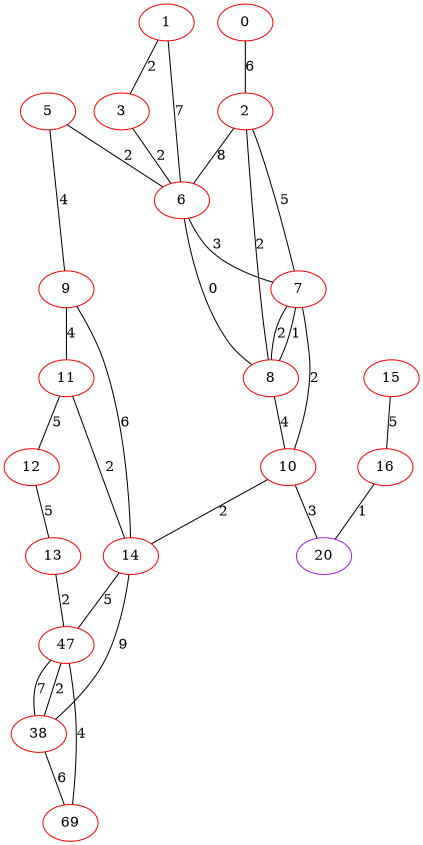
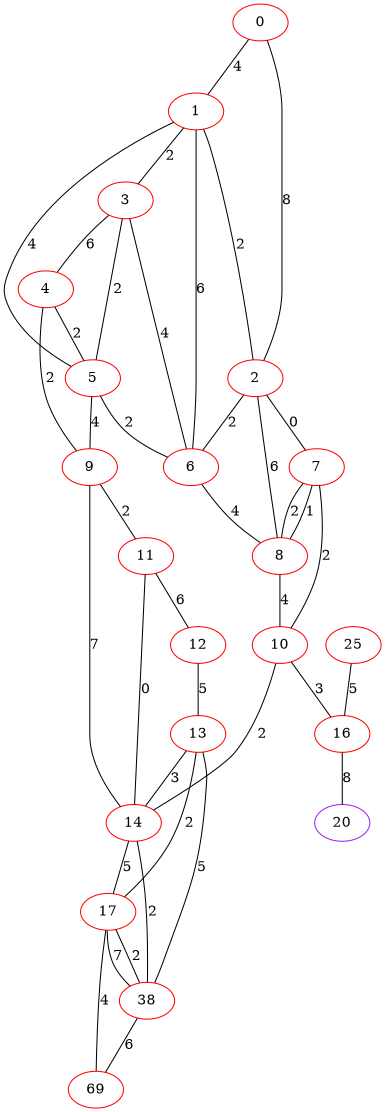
edge "0" -- "1": added, label "4"
edge "0" -- "2": label "6" -> "8"
edge "1" -- "6": label "7" -> "6"
edge "3" -- "6": label "2" -> "4"
edge "2" -- "6": label "8" -> "2"
edge "2" -- "7": label "5" -> "0"
edge "1" -- "5": added, label "4"
edge "1" -- "2": added, label "2"
edge "2" -- "8": label "2" -> "6"
edge "6" -- "7": removed, label "3"
node "4": added
edge "3" -- "5": added, label "2"
edge "6" -- "8": label "0" -> "4"
edge "9" -- "11": label "4" -> "2"
node "15": label "15" -> "25"
edge "11" -- "12": label "5" -> "6"
edge "9" -- "14": label "6" -> "7"
edge "11" -- "14": label "2" -> "0"
edge "10" -- "20": now "10" -- "16"
edge "16" -- "20": label "1" -> "8"
node "47": label "47" -> "17"
edge "14" -- "38": label "9" -> "2"
edge "13" -- "14": added, label "3"
edge "13" -- "38": added, label "5"
